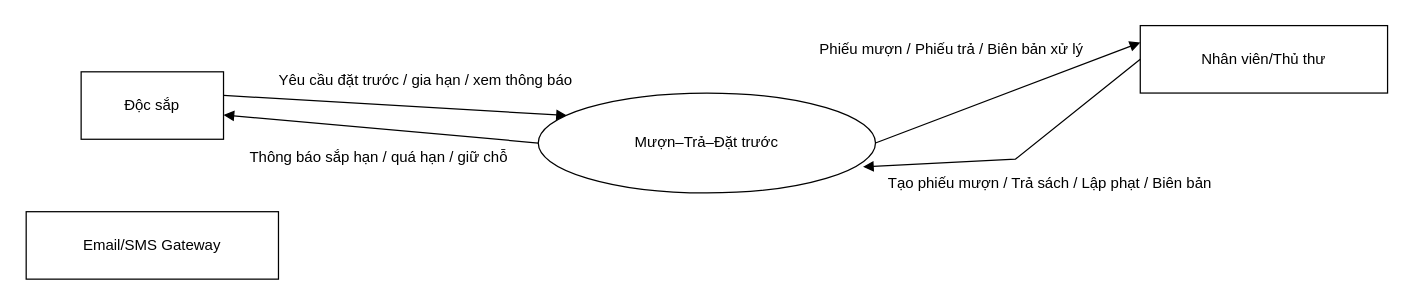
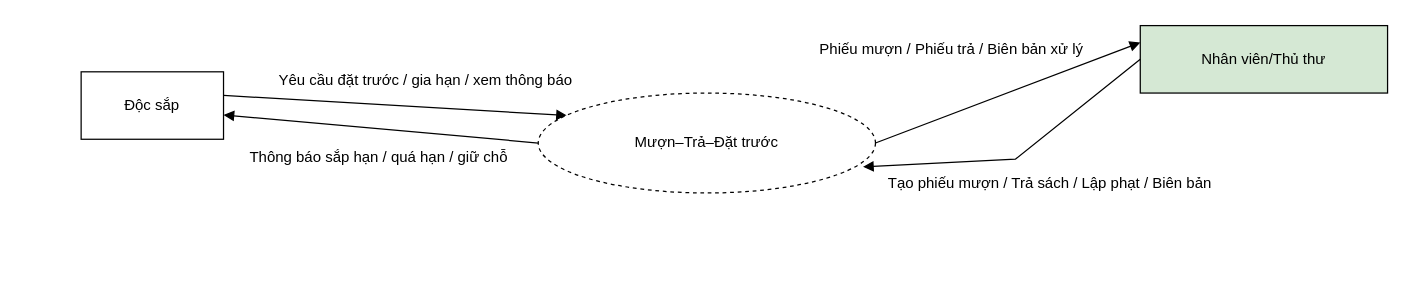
node "Nhân viên/Thủ thư": fillcolor #ffffff -> #d5e8d4
node "Mượn–Trả–Đặt trước": style solid -> dashed
node "Email/SMS Gateway": removed
